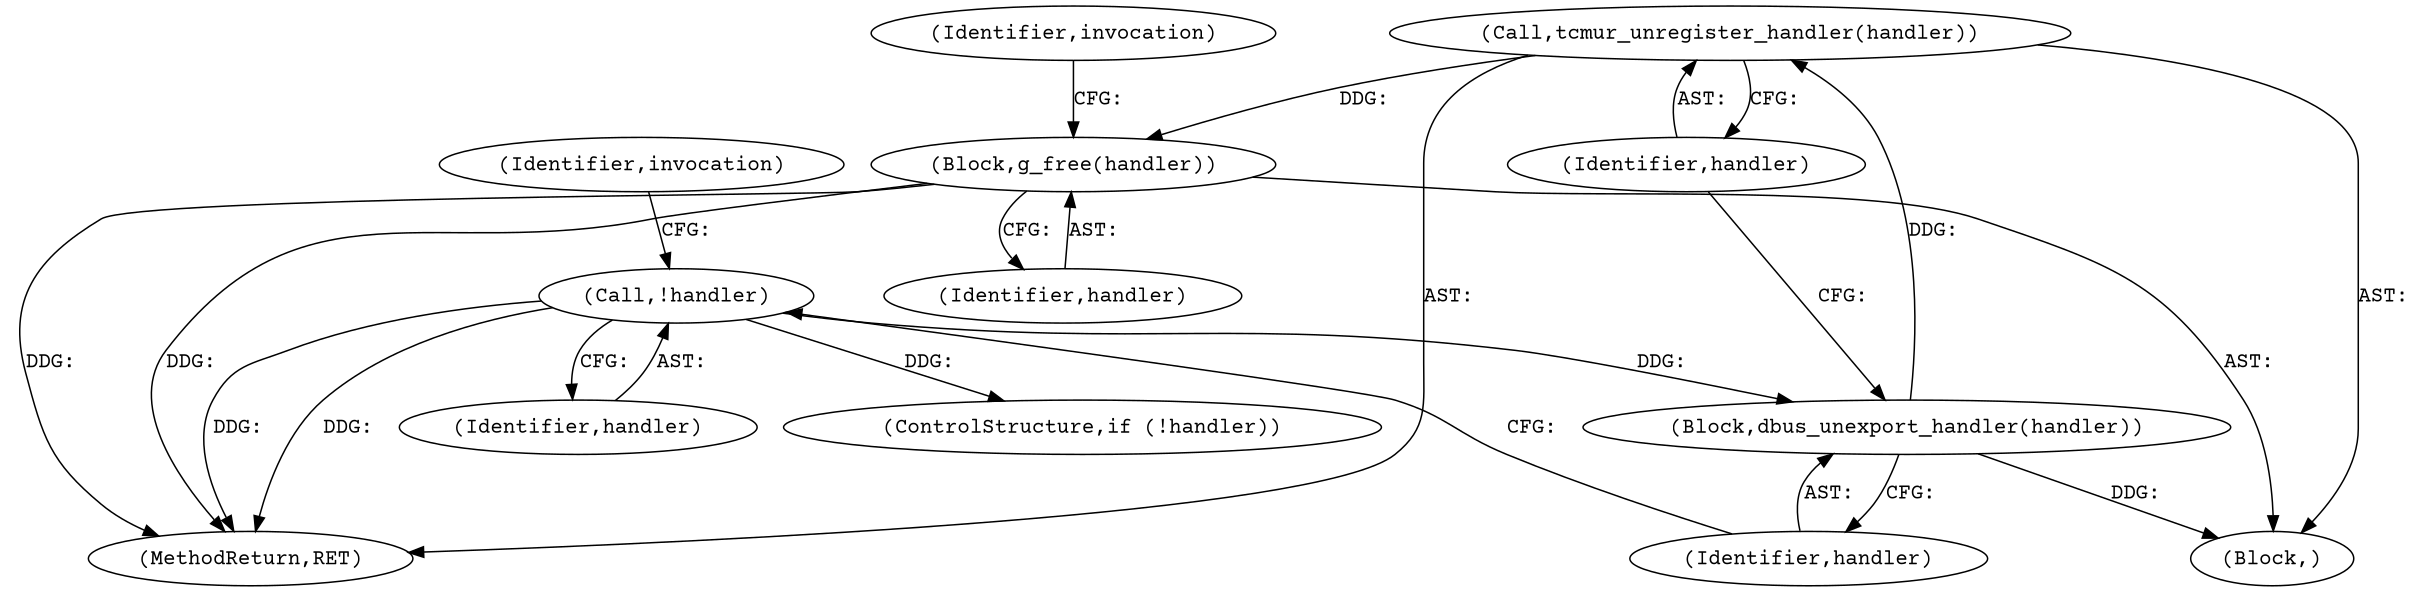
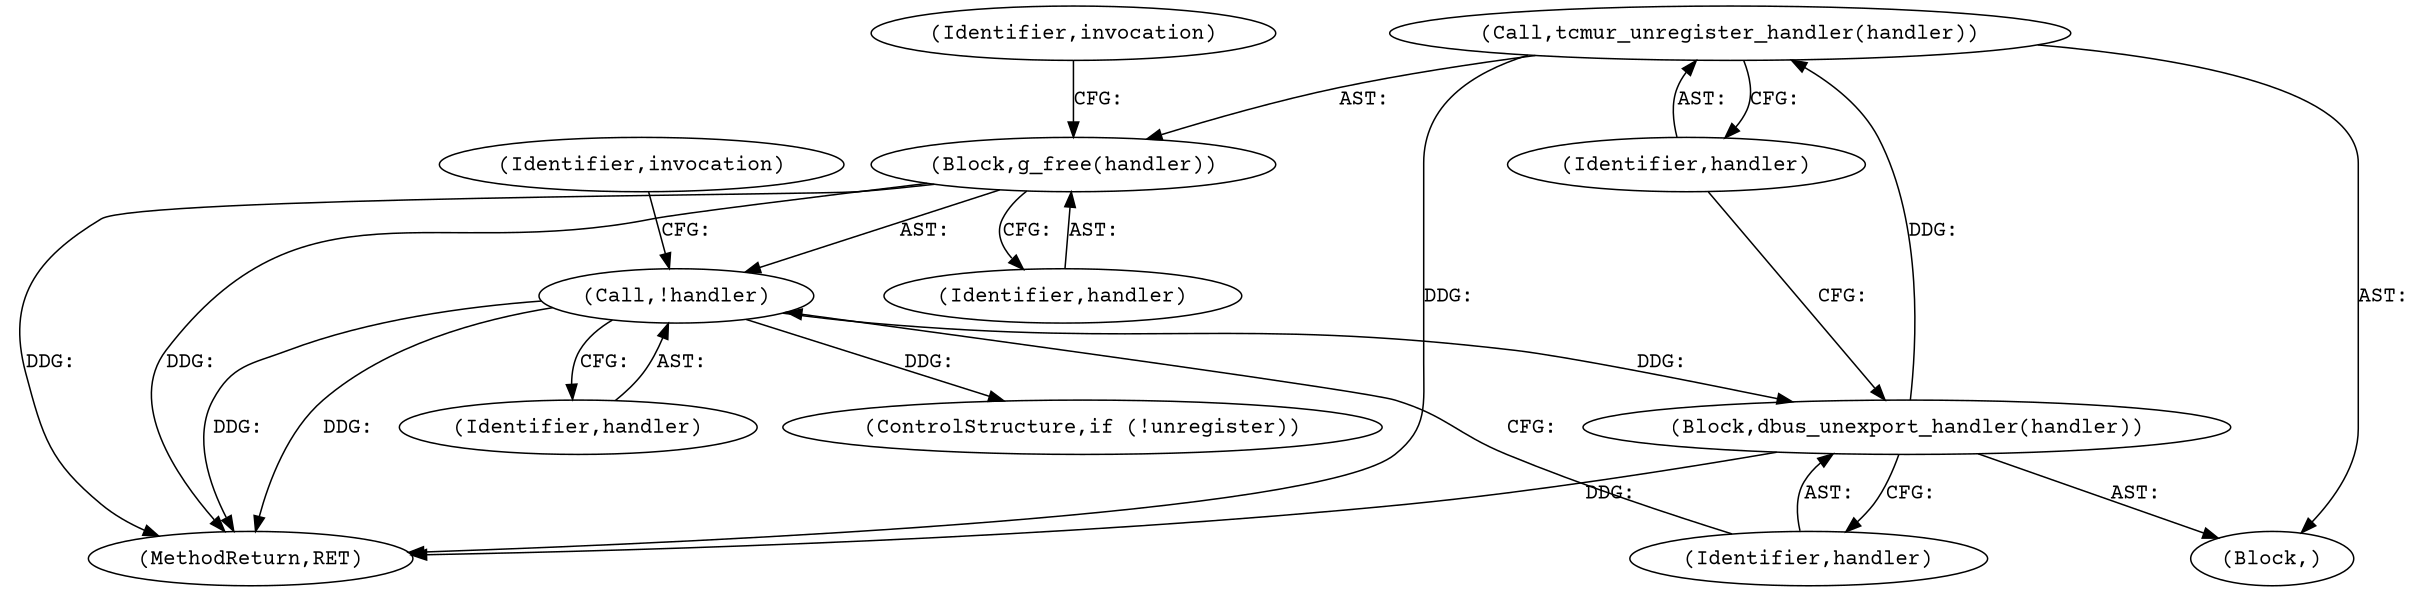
edge "(Call,tcmur_unregister_handler(handler))" -> "(Block,g_free(handler))": label "DDG: " -> "AST: "
edge "(Block,g_free(handler))" -> "(Block,)": now "(Block,g_free(handler))" -> "(Call,!handler)"
edge "(Call,tcmur_unregister_handler(handler))" -> "(MethodReturn,RET)": label "AST: " -> "DDG: "
node "(ControlStructure,if (!handler))": label "(ControlStructure,if (!handler))" -> "(ControlStructure,if (!unregister))"
edge "(Block,dbus_unexport_handler(handler))" -> "(Block,)": label "DDG: " -> "AST: "
edge "(Block,dbus_unexport_handler(handler))" -> "(MethodReturn,RET)": added, label "DDG:"
